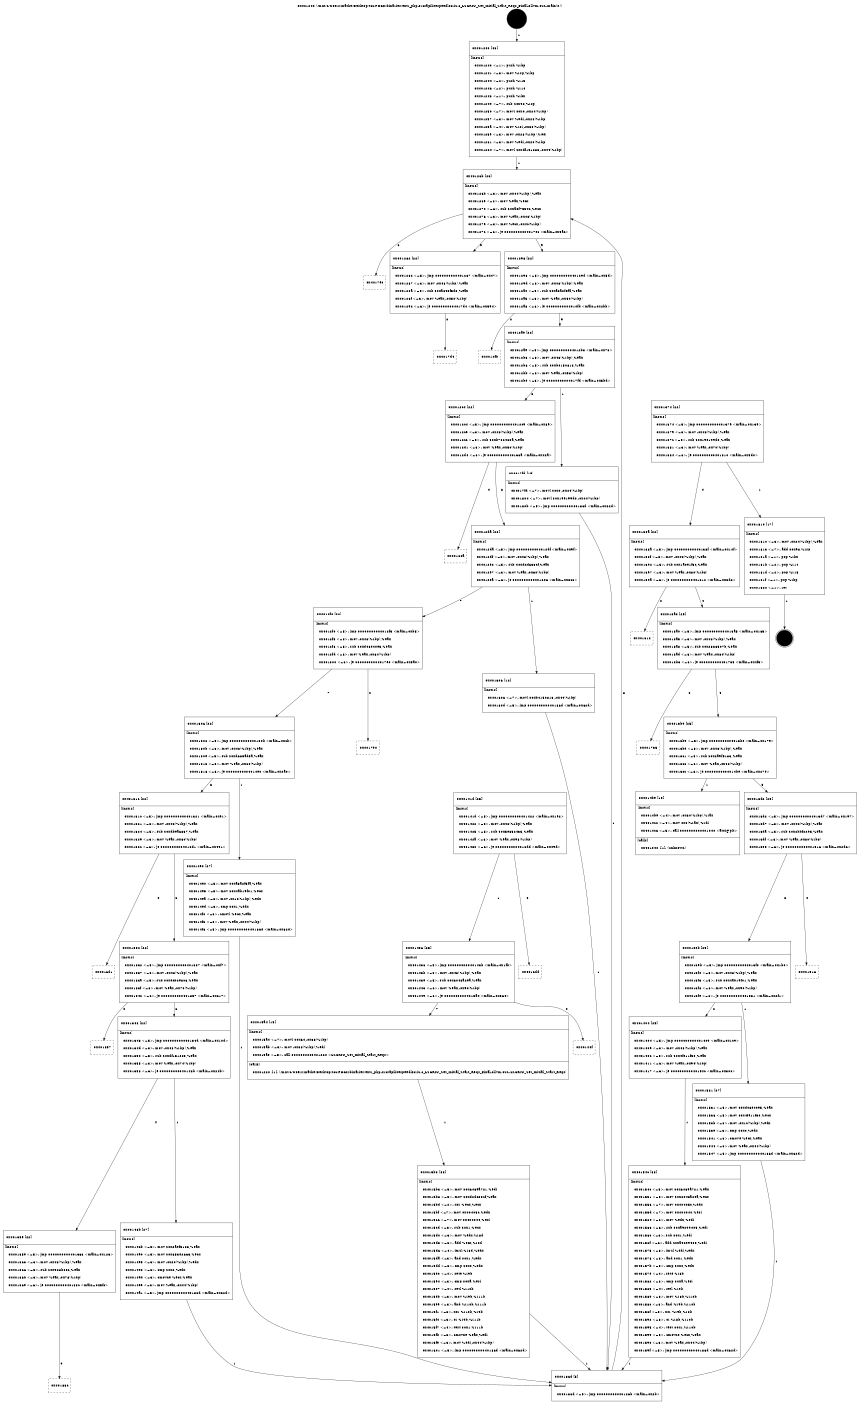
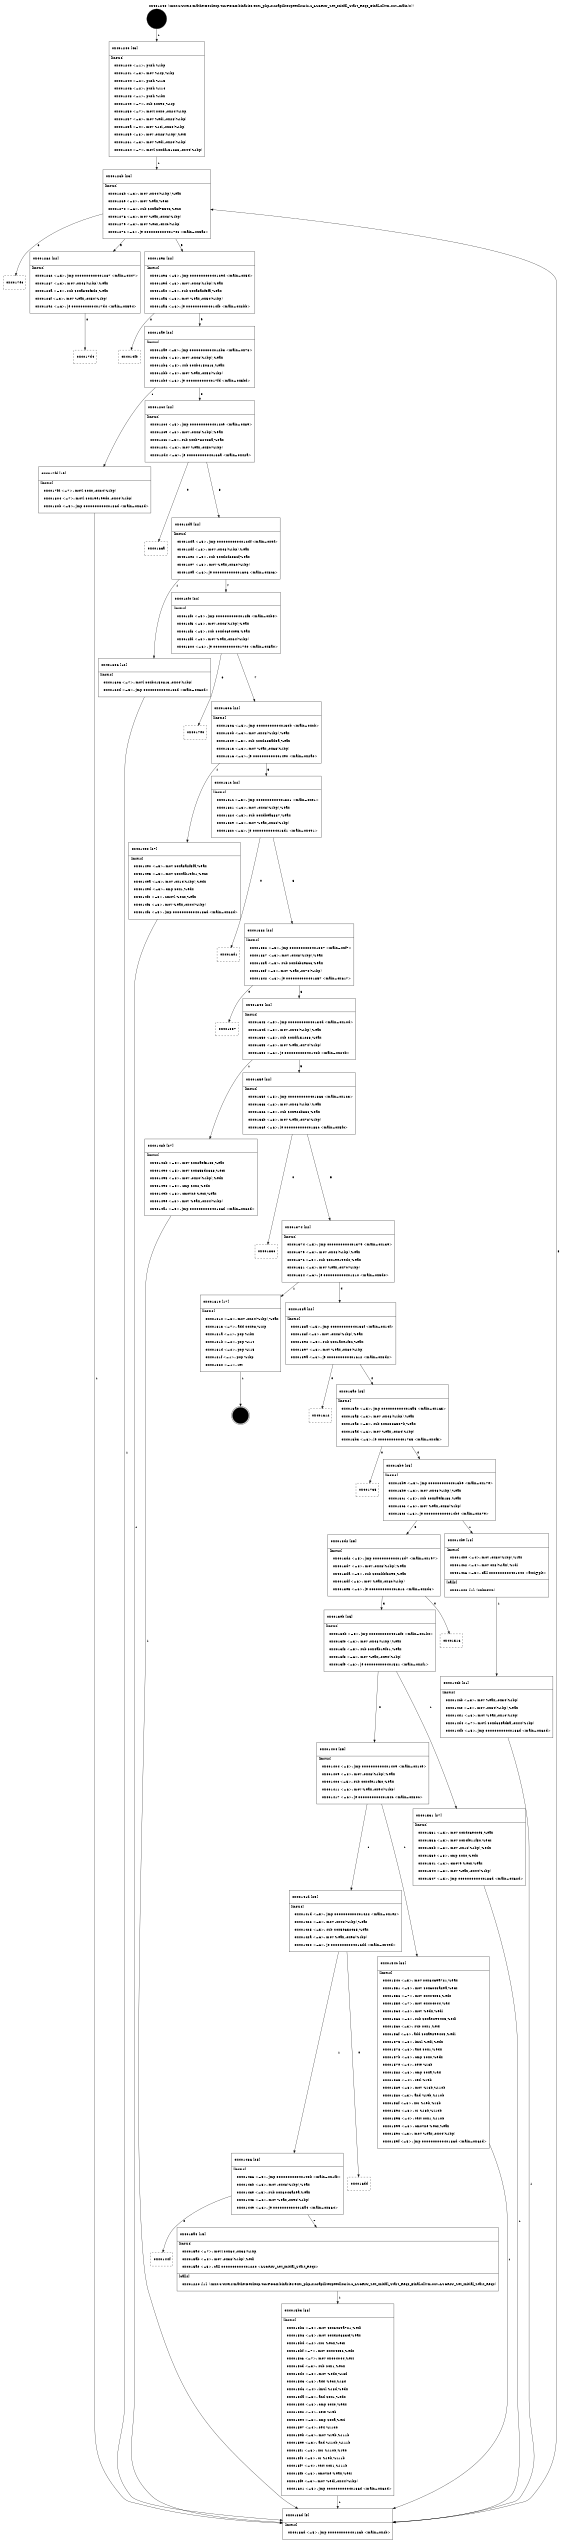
edge "0x401348 [22]" -> "0x40135e [22]": label " 4" -> " 5"
edge "0x40135e [22]" -> "0x401374 [22]": added, label "5"
node "0x4014cb [21]": added
edge "0x401404 [25]" -> "0x40141d [25]": added, label "1"
